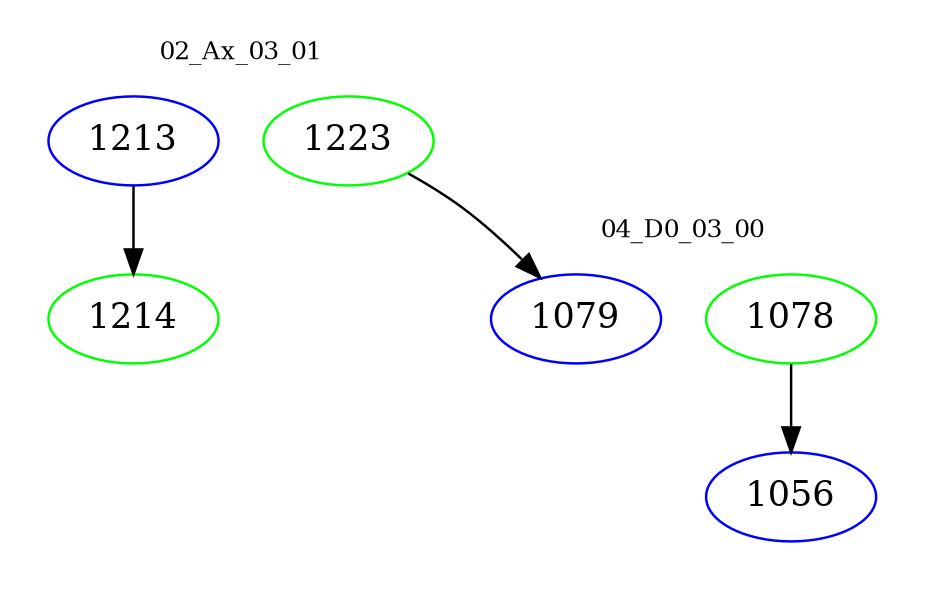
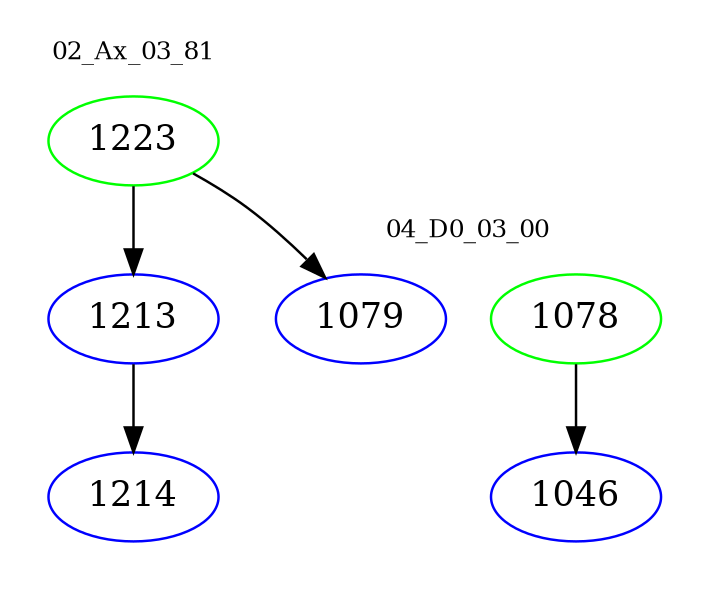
cluster "02_Ax_03_01": label "02_Ax_03_01" -> "02_Ax_03_81"
edge "1223" -> "1213": added
node "1214": color green -> blue
node "1056": label "1056" -> "1046"
